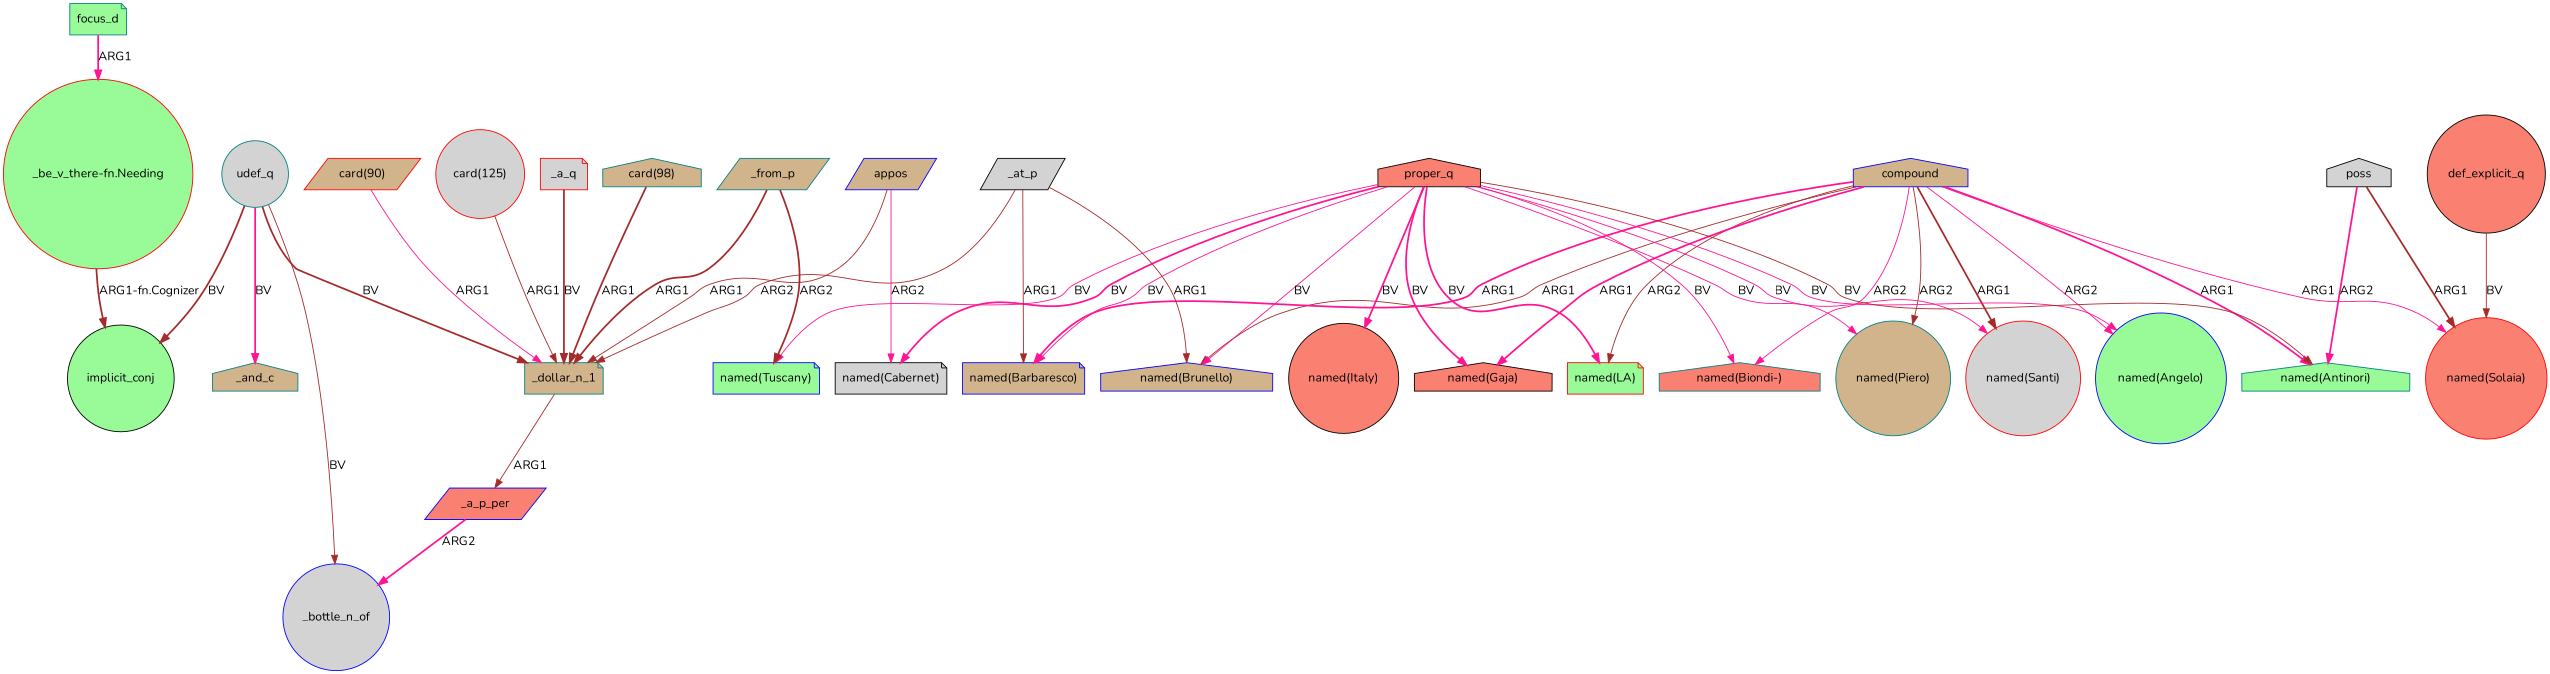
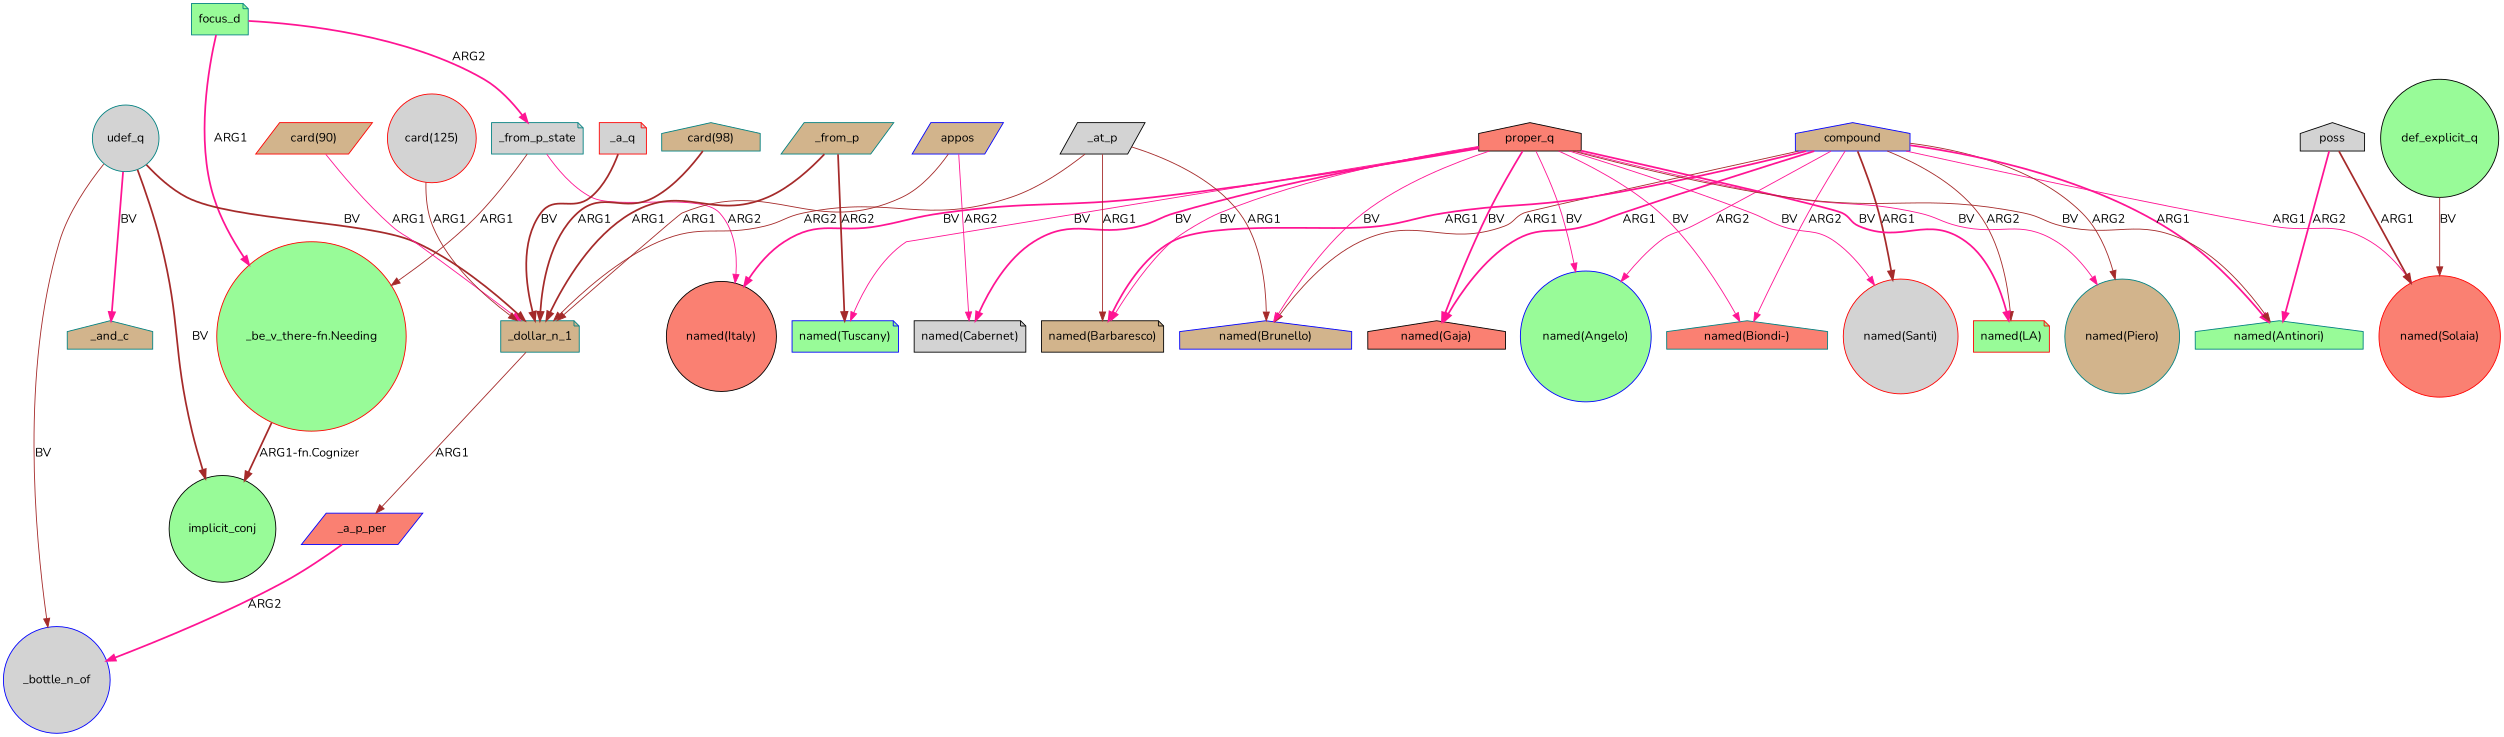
node "_from_p_state": added
node "def_explicit_q": fillcolor salmon -> palegreen
node "named(Barbaresco)": color blue -> black
